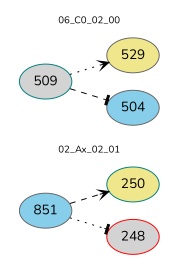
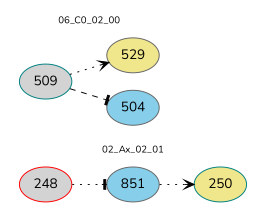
edge "851" -> "250": style dashed -> dotted
edge "851" -> "248": reversed
